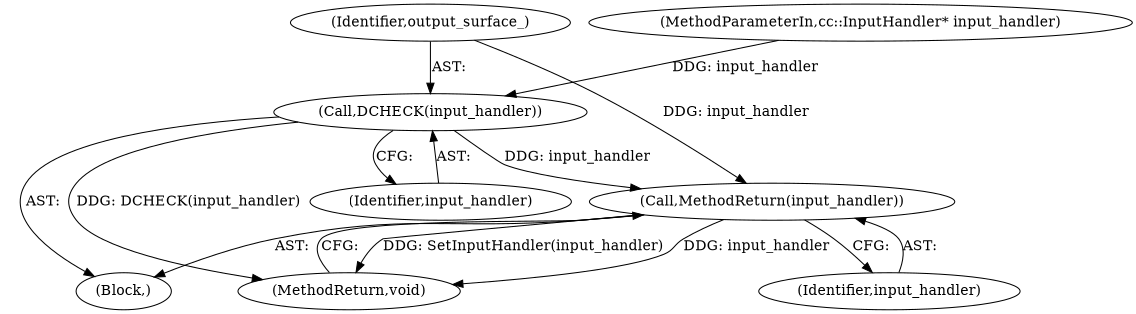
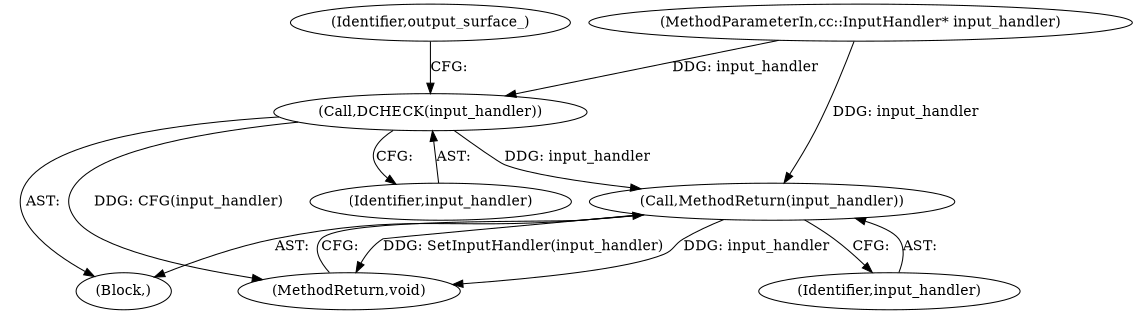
edge "(Identifier,output_surface_)" -> "(Call,DCHECK(input_handler))": label "AST: " -> "CFG: "
edge "(Identifier,output_surface_)" -> "(Call,MethodReturn(input_handler))": now "(MethodParameterIn,cc::InputHandler* input_handler)" -> "(Call,MethodReturn(input_handler))"
edge "(Call,DCHECK(input_handler))" -> "(MethodReturn,void)": label "DDG: DCHECK(input_handler)" -> "DDG: CFG(input_handler)"
